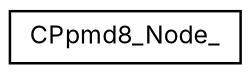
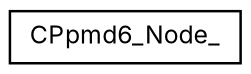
node "CPpmd8_Node_": label "CPpmd8_Node_" -> "CPpmd6_Node_"
